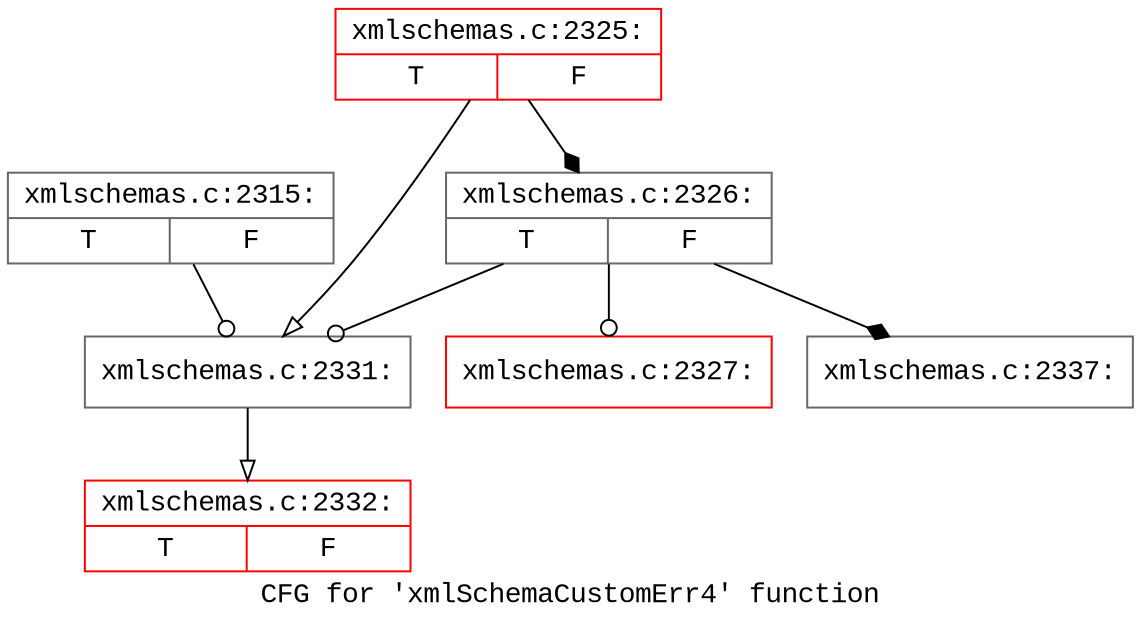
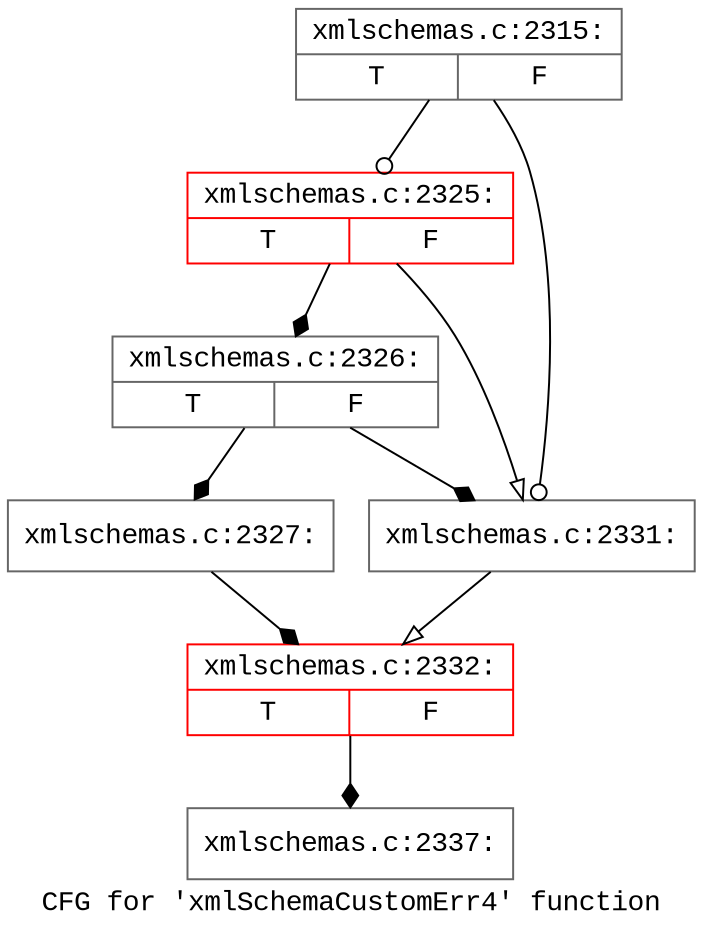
edge "xmlschemas.c:2315:" -> "xmlschemas.c:2325:": added
edge "xmlschemas.c:2326:" -> "xmlschemas.c:2327:": arrowhead odot -> diamond
edge "xmlschemas.c:2326:" -> "xmlschemas.c:2337:": now "xmlschemas.c:2332:" -> "xmlschemas.c:2337:"
edge "xmlschemas.c:2326:" -> "xmlschemas.c:2331:": arrowhead odot -> diamond
node "xmlschemas.c:2327:": color red -> gray40
edge "xmlschemas.c:2327:" -> "xmlschemas.c:2332:": added
